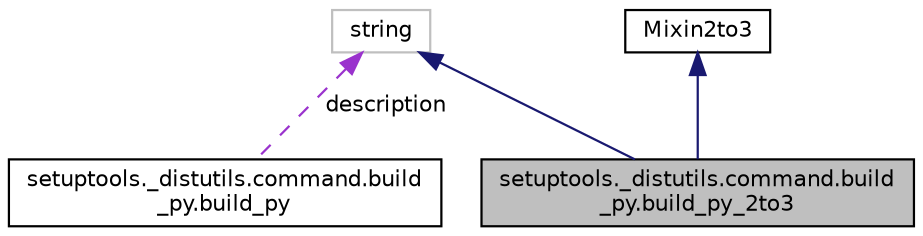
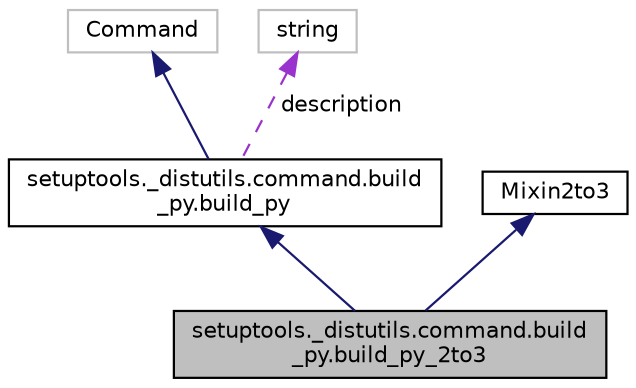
node "Command": added
edge "setuptools._distutils.command.build _py.build_py_2to3" -> "string": now "setuptools._distutils.command.build _py.build_py_2to3" -> "setuptools._distutils.command.build _py.build_py"
